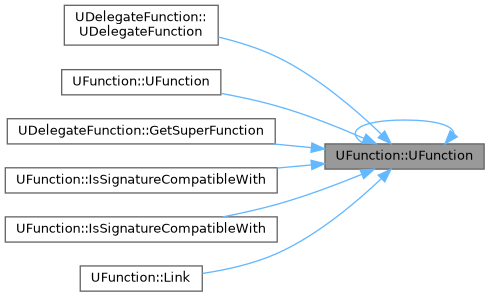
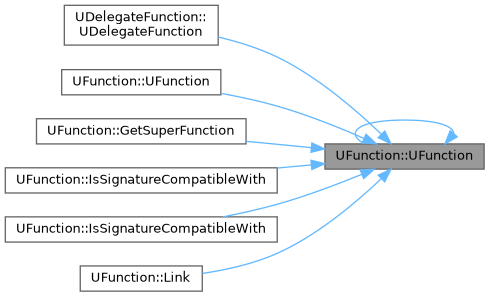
node "UDelegateFunction::GetSuperFunction": label "UDelegateFunction::GetSuperFunction" -> "UFunction::GetSuperFunction"
